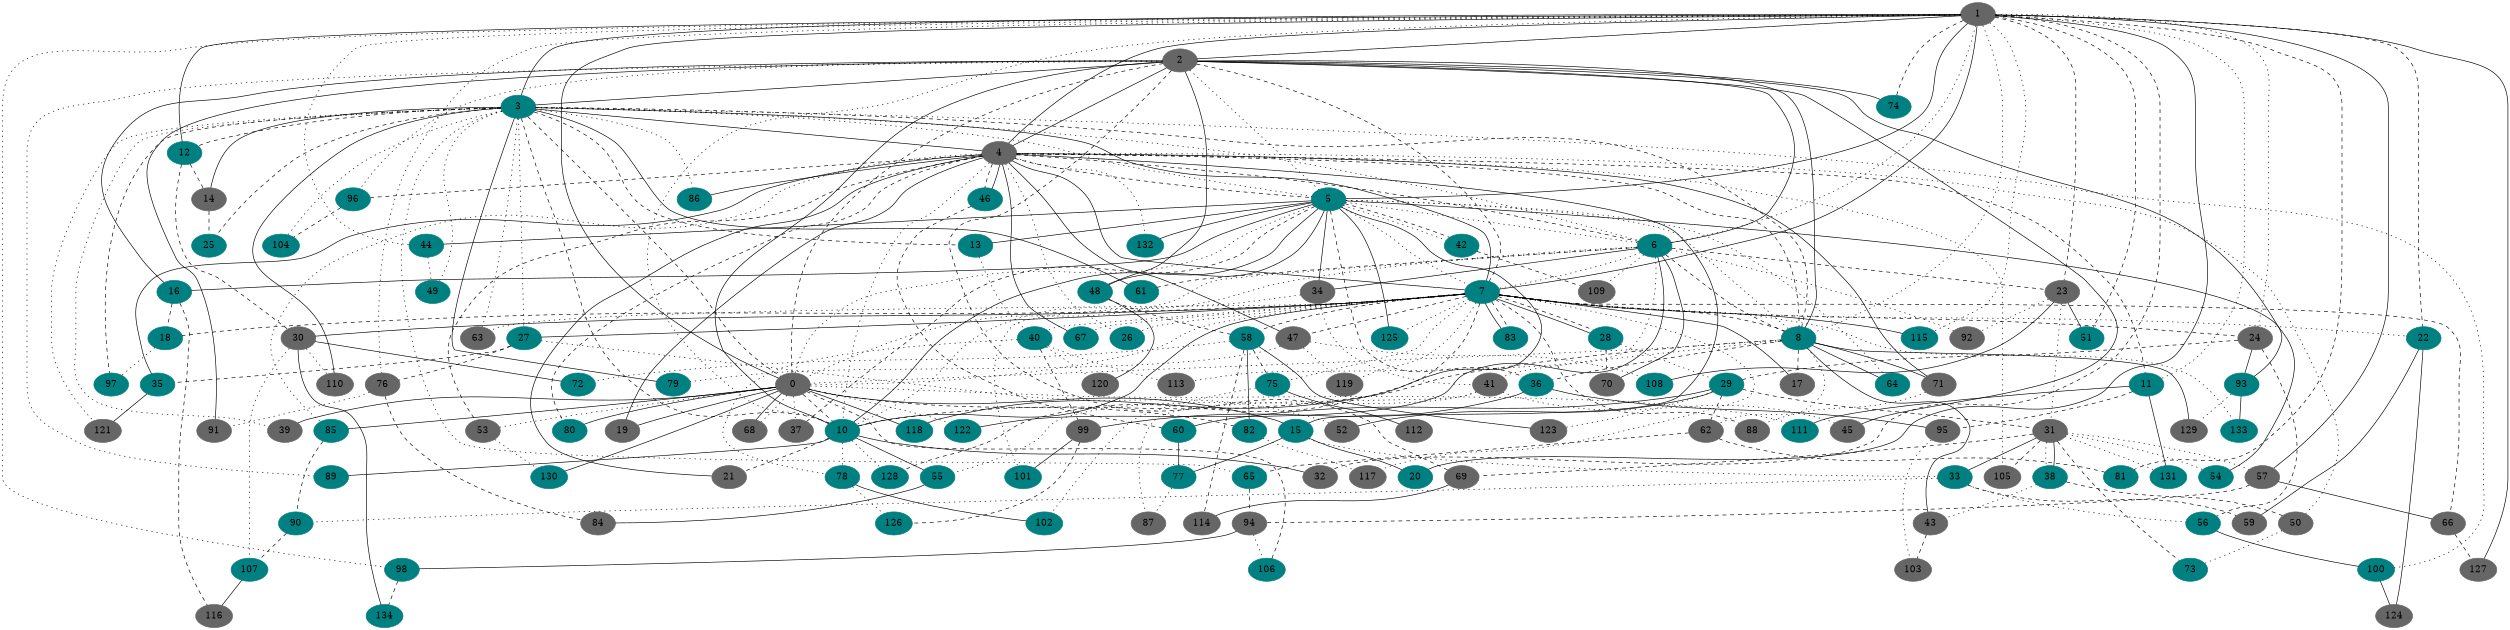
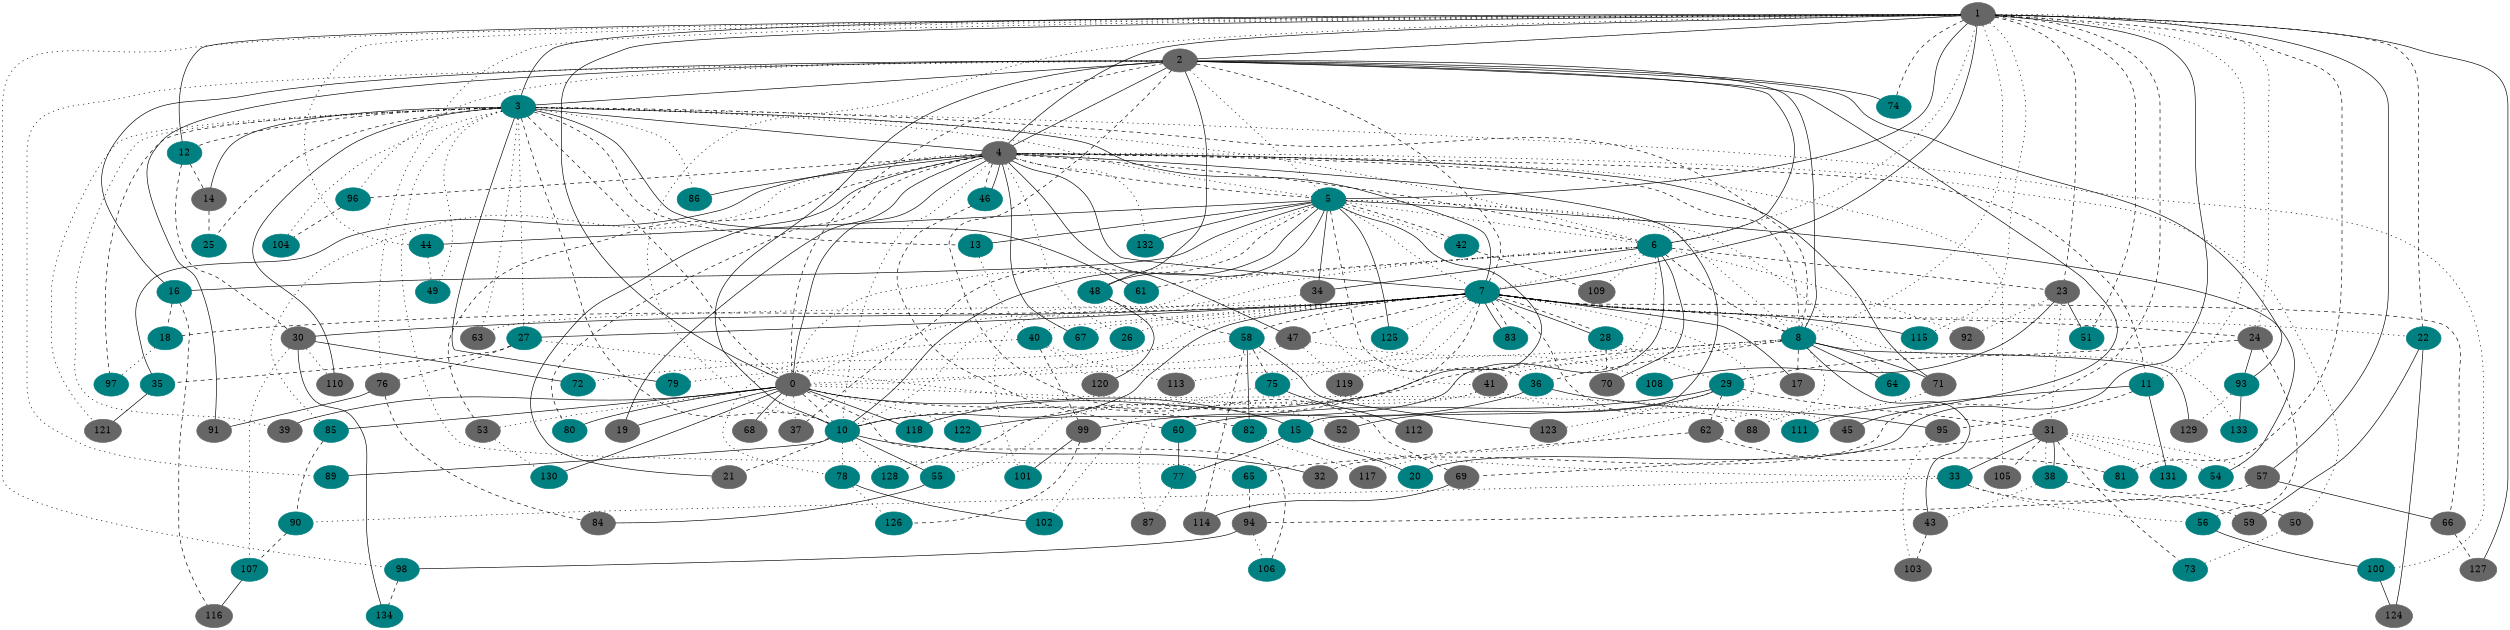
edge "4" -- "0": added
edge "76" -- "91": style dotted -> solid
